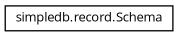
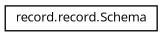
node "simpledb.record.Schema": label "simpledb.record.Schema" -> "record.record.Schema"
